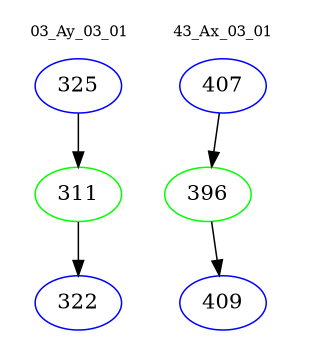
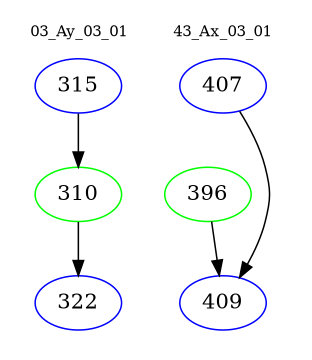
node "325": label "325" -> "315"
edge "407" -> "396": now "407" -> "409"
node "311": label "311" -> "310"
